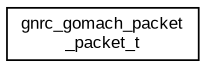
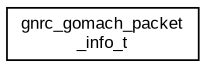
node "gnrc_gomach_packet _packet_t": label "gnrc_gomach_packet _packet_t" -> "gnrc_gomach_packet _info_t"
